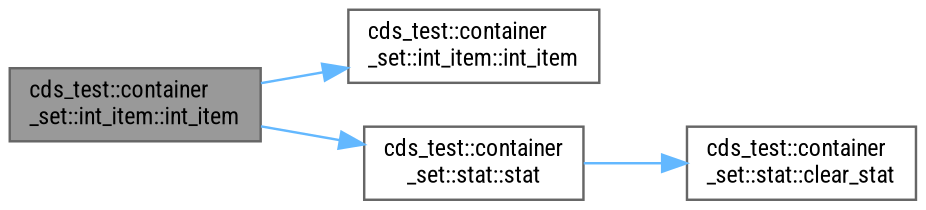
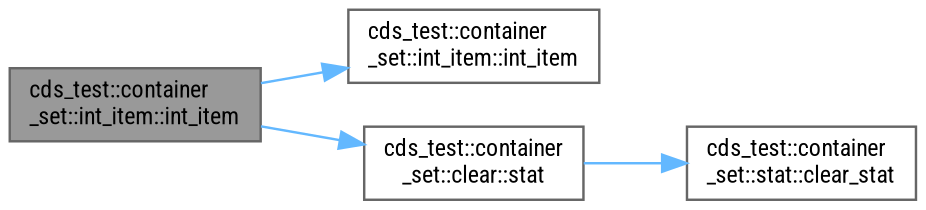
node "cds_test::container _set::stat::stat": label "cds_test::container _set::stat::stat" -> "cds_test::container _set::clear::stat"
